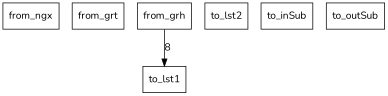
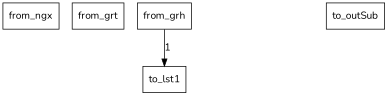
node "to_lst2": removed
node "to_inSub": removed
edge "from_grh" -> "to_lst1": label "8" -> "1"
